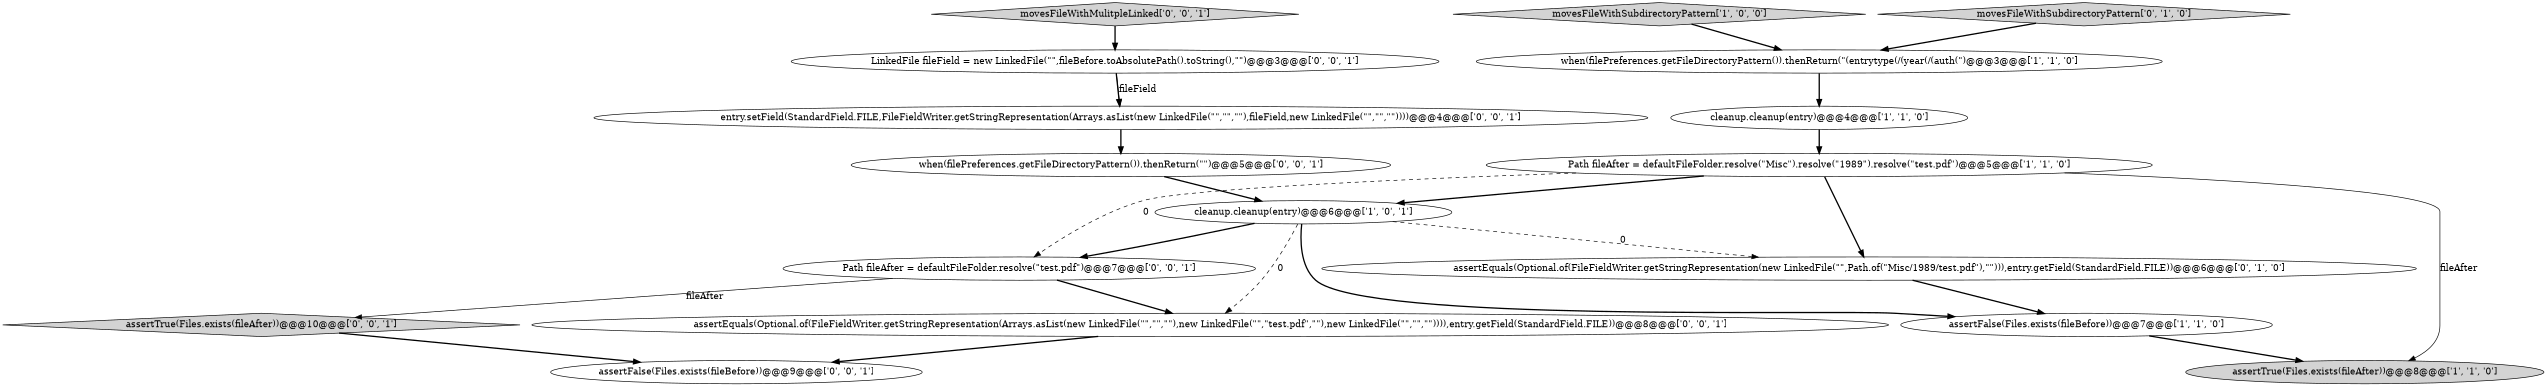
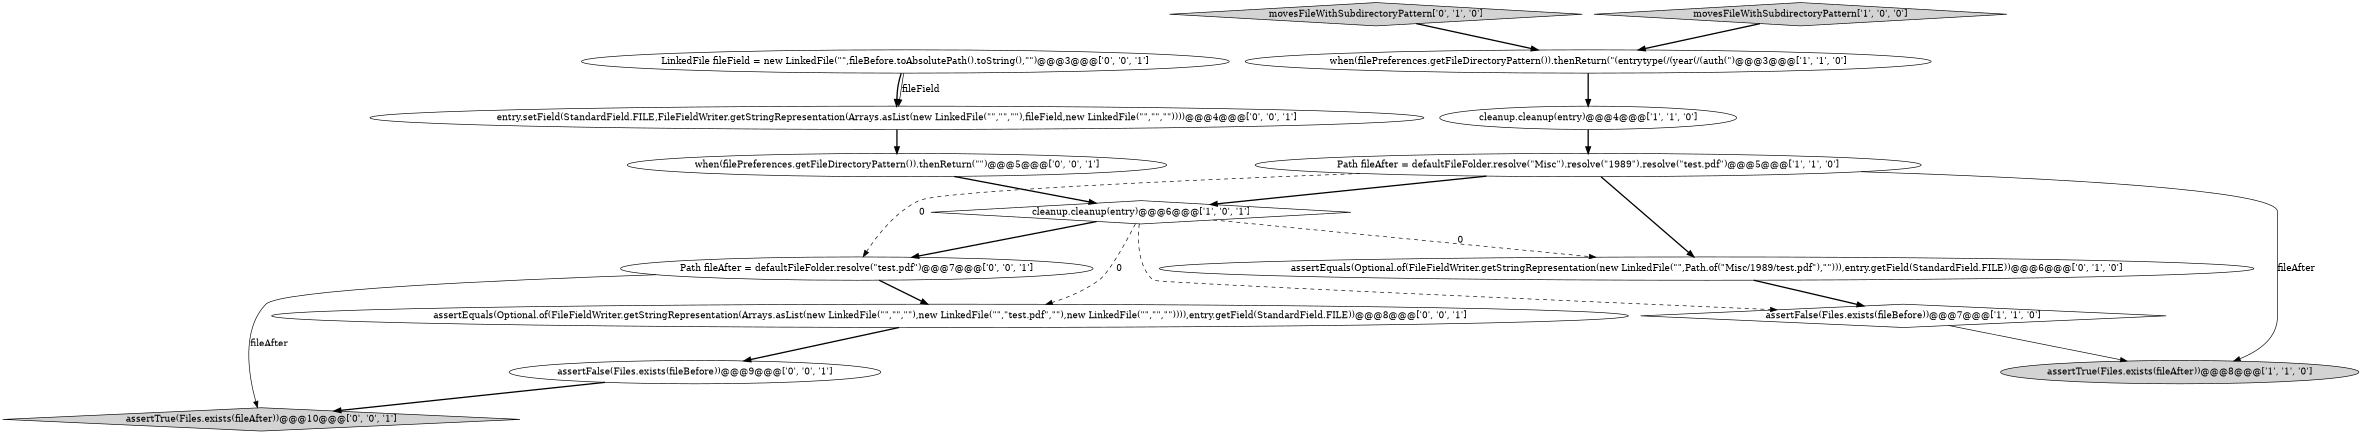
node "movesFileWithMulitpleLinked['0', '0', '1']": removed
node "cleanup.cleanup(entry)@@@6@@@['1', '0', '1']": shape ellipse -> diamond
edge "cleanup.cleanup(entry)@@@6@@@['1', '0', '1']" -> "assertFalse(Files.exists(fileBefore))@@@7@@@['1', '1', '0']": style bold -> dashed
node "assertFalse(Files.exists(fileBefore))@@@7@@@['1', '1', '0']": shape ellipse -> diamond
edge "assertTrue(Files.exists(fileAfter))@@@10@@@['0', '0', '1']" -> "assertFalse(Files.exists(fileBefore))@@@9@@@['0', '0', '1']": reversed
edge "assertFalse(Files.exists(fileBefore))@@@7@@@['1', '1', '0']" -> "assertTrue(Files.exists(fileAfter))@@@8@@@['1', '1', '0']": style bold -> solid
